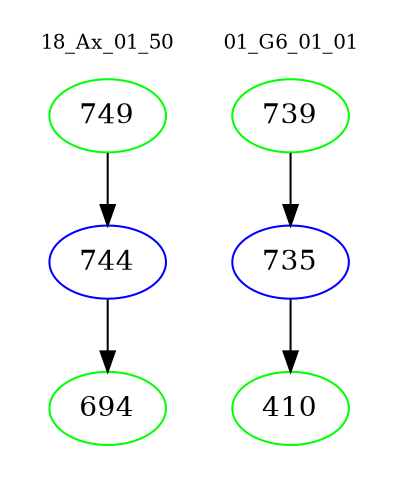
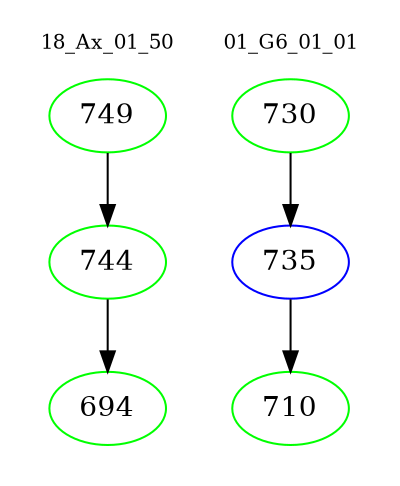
node "739": label "739" -> "730"
node "744": color blue -> green
node "410": label "410" -> "710"
